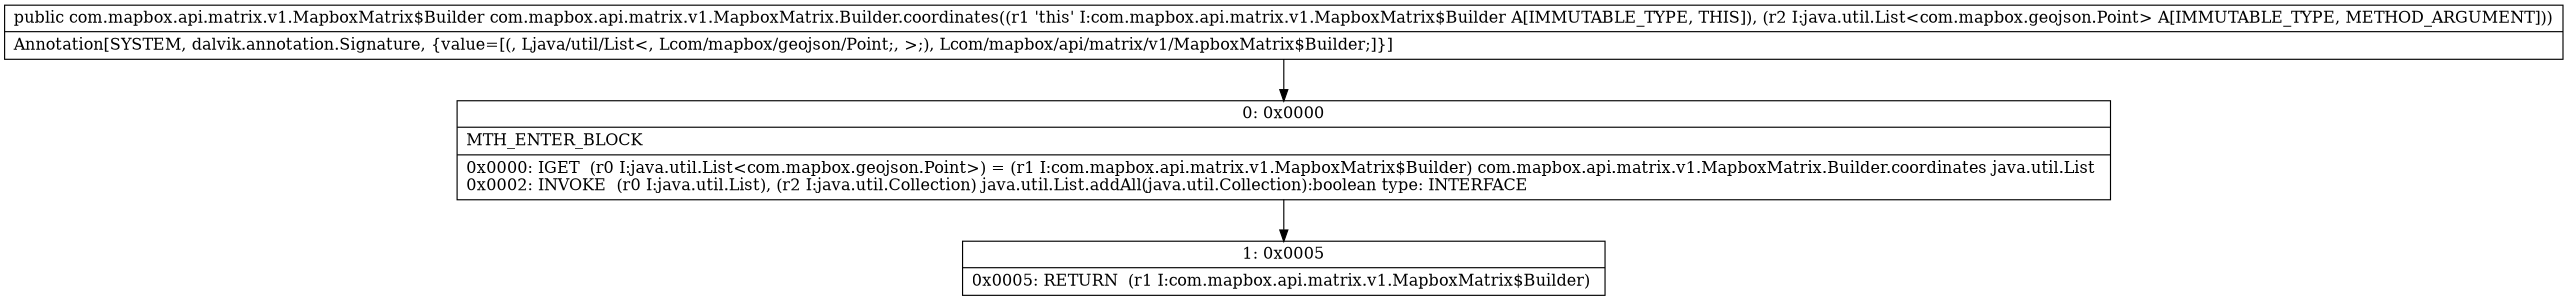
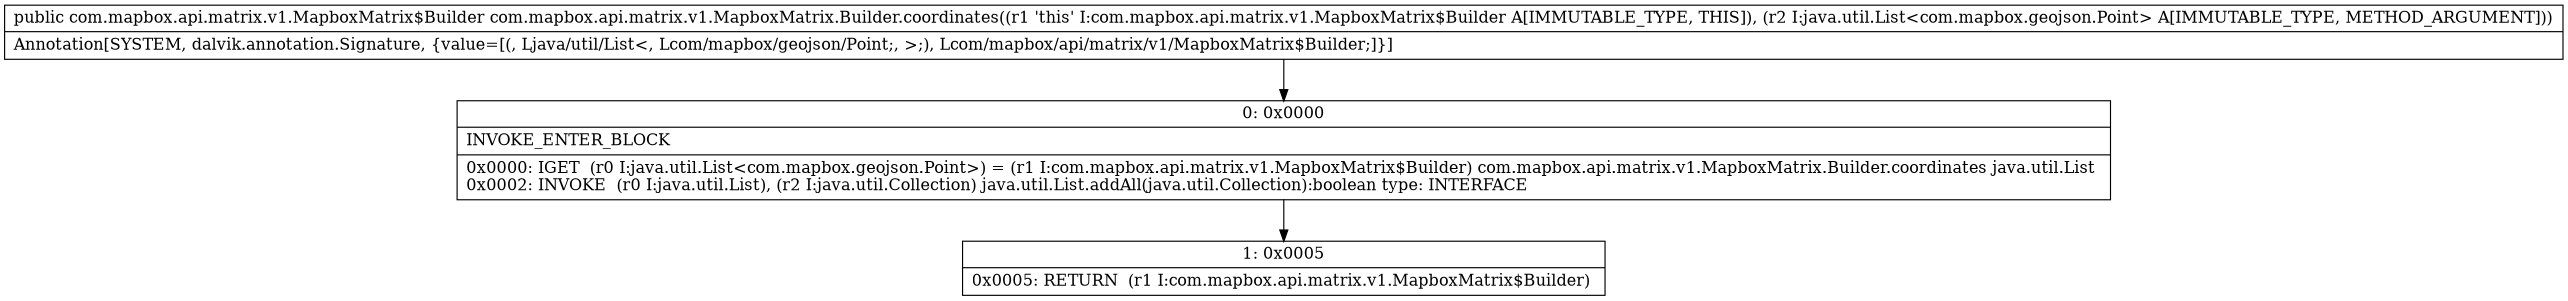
node "0: 0x0000": text "MTH_ENTER_BLOCK" -> "INVOKE_ENTER_BLOCK"
